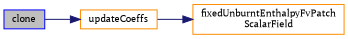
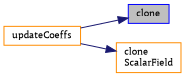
edge "clone" -> "updateCoeffs": reversed
node "fixedUnburntEnthalpyFvPatch ScalarField": label "fixedUnburntEnthalpyFvPatch ScalarField" -> "clone ScalarField"
